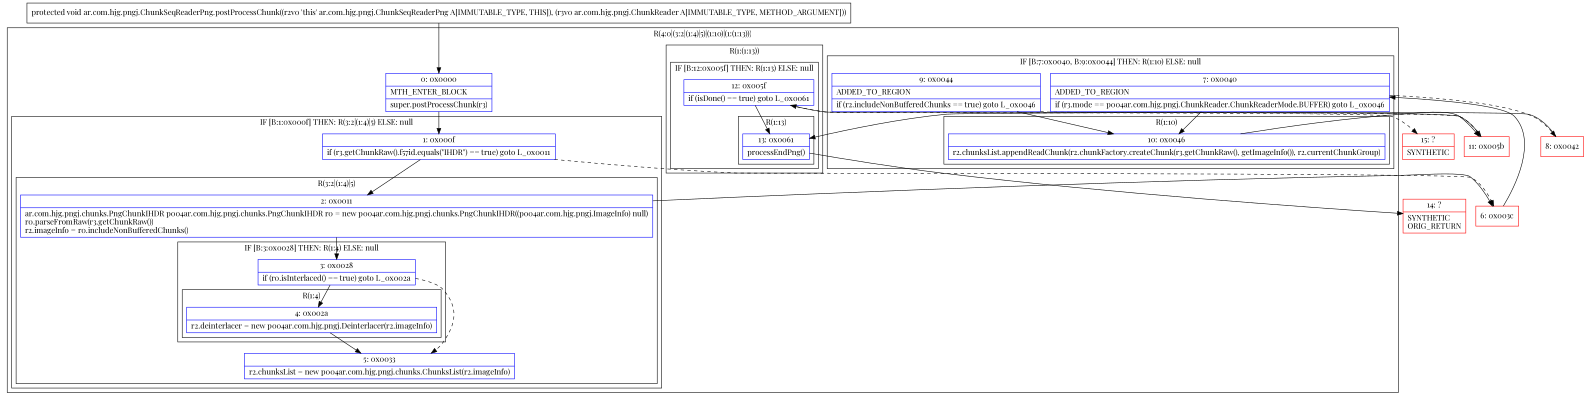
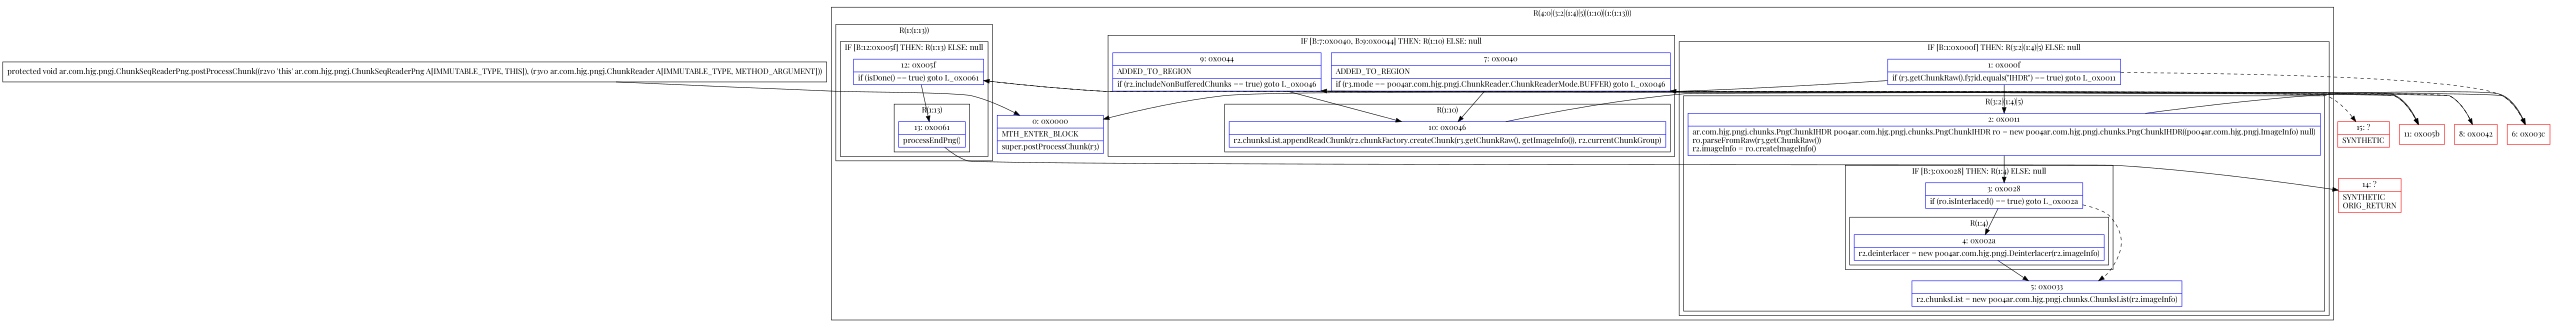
edge "8: 0x0042" -> "13: 0x0061": now "8: 0x0042" -> "9: 0x0044"
edge "0: 0x0000" -> "1: 0x000f": reversed
node "2: 0x0011": text "r2.imageInfo = r0.includeNonBufferedChunks()" -> "r2.imageInfo = r0.createImageInfo()"
